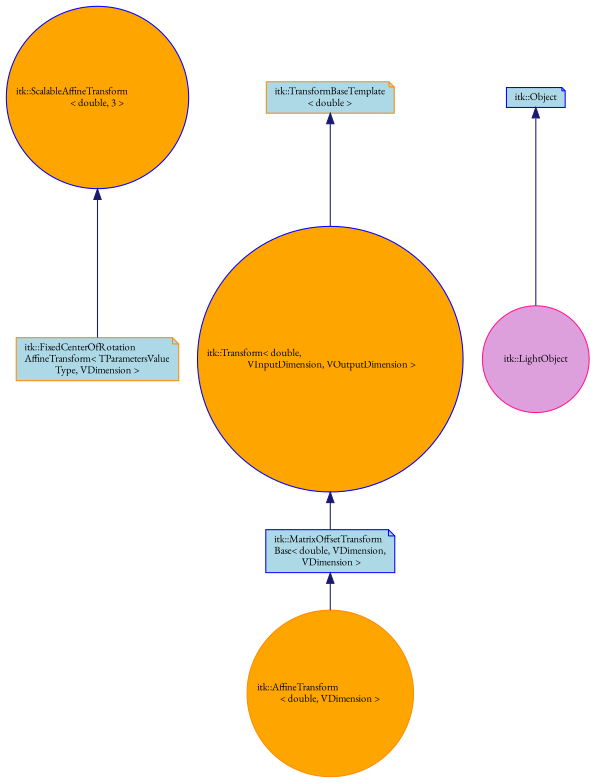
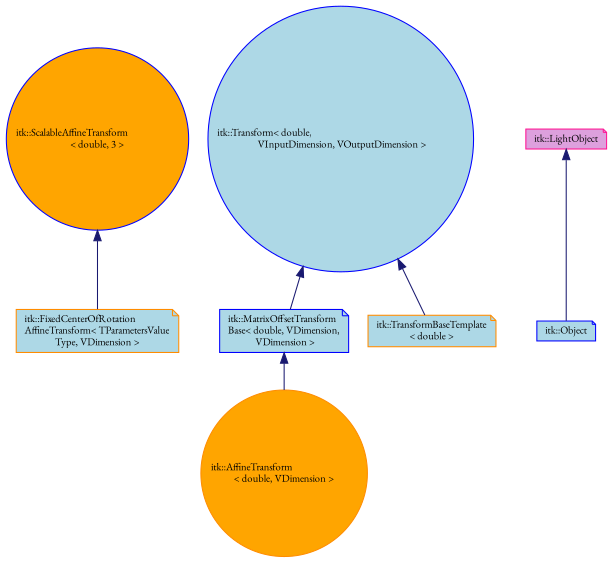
edge "itk::Transform< double, VInputDimension, VOutputDimension >" -> "itk::TransformBaseTemplate < double >": reversed
edge "itk::LightObject" -> "itk::Object": reversed
node "itk::Transform< double, VInputDimension, VOutputDimension >": fillcolor orange -> lightblue
node "itk::LightObject": shape circle -> note
